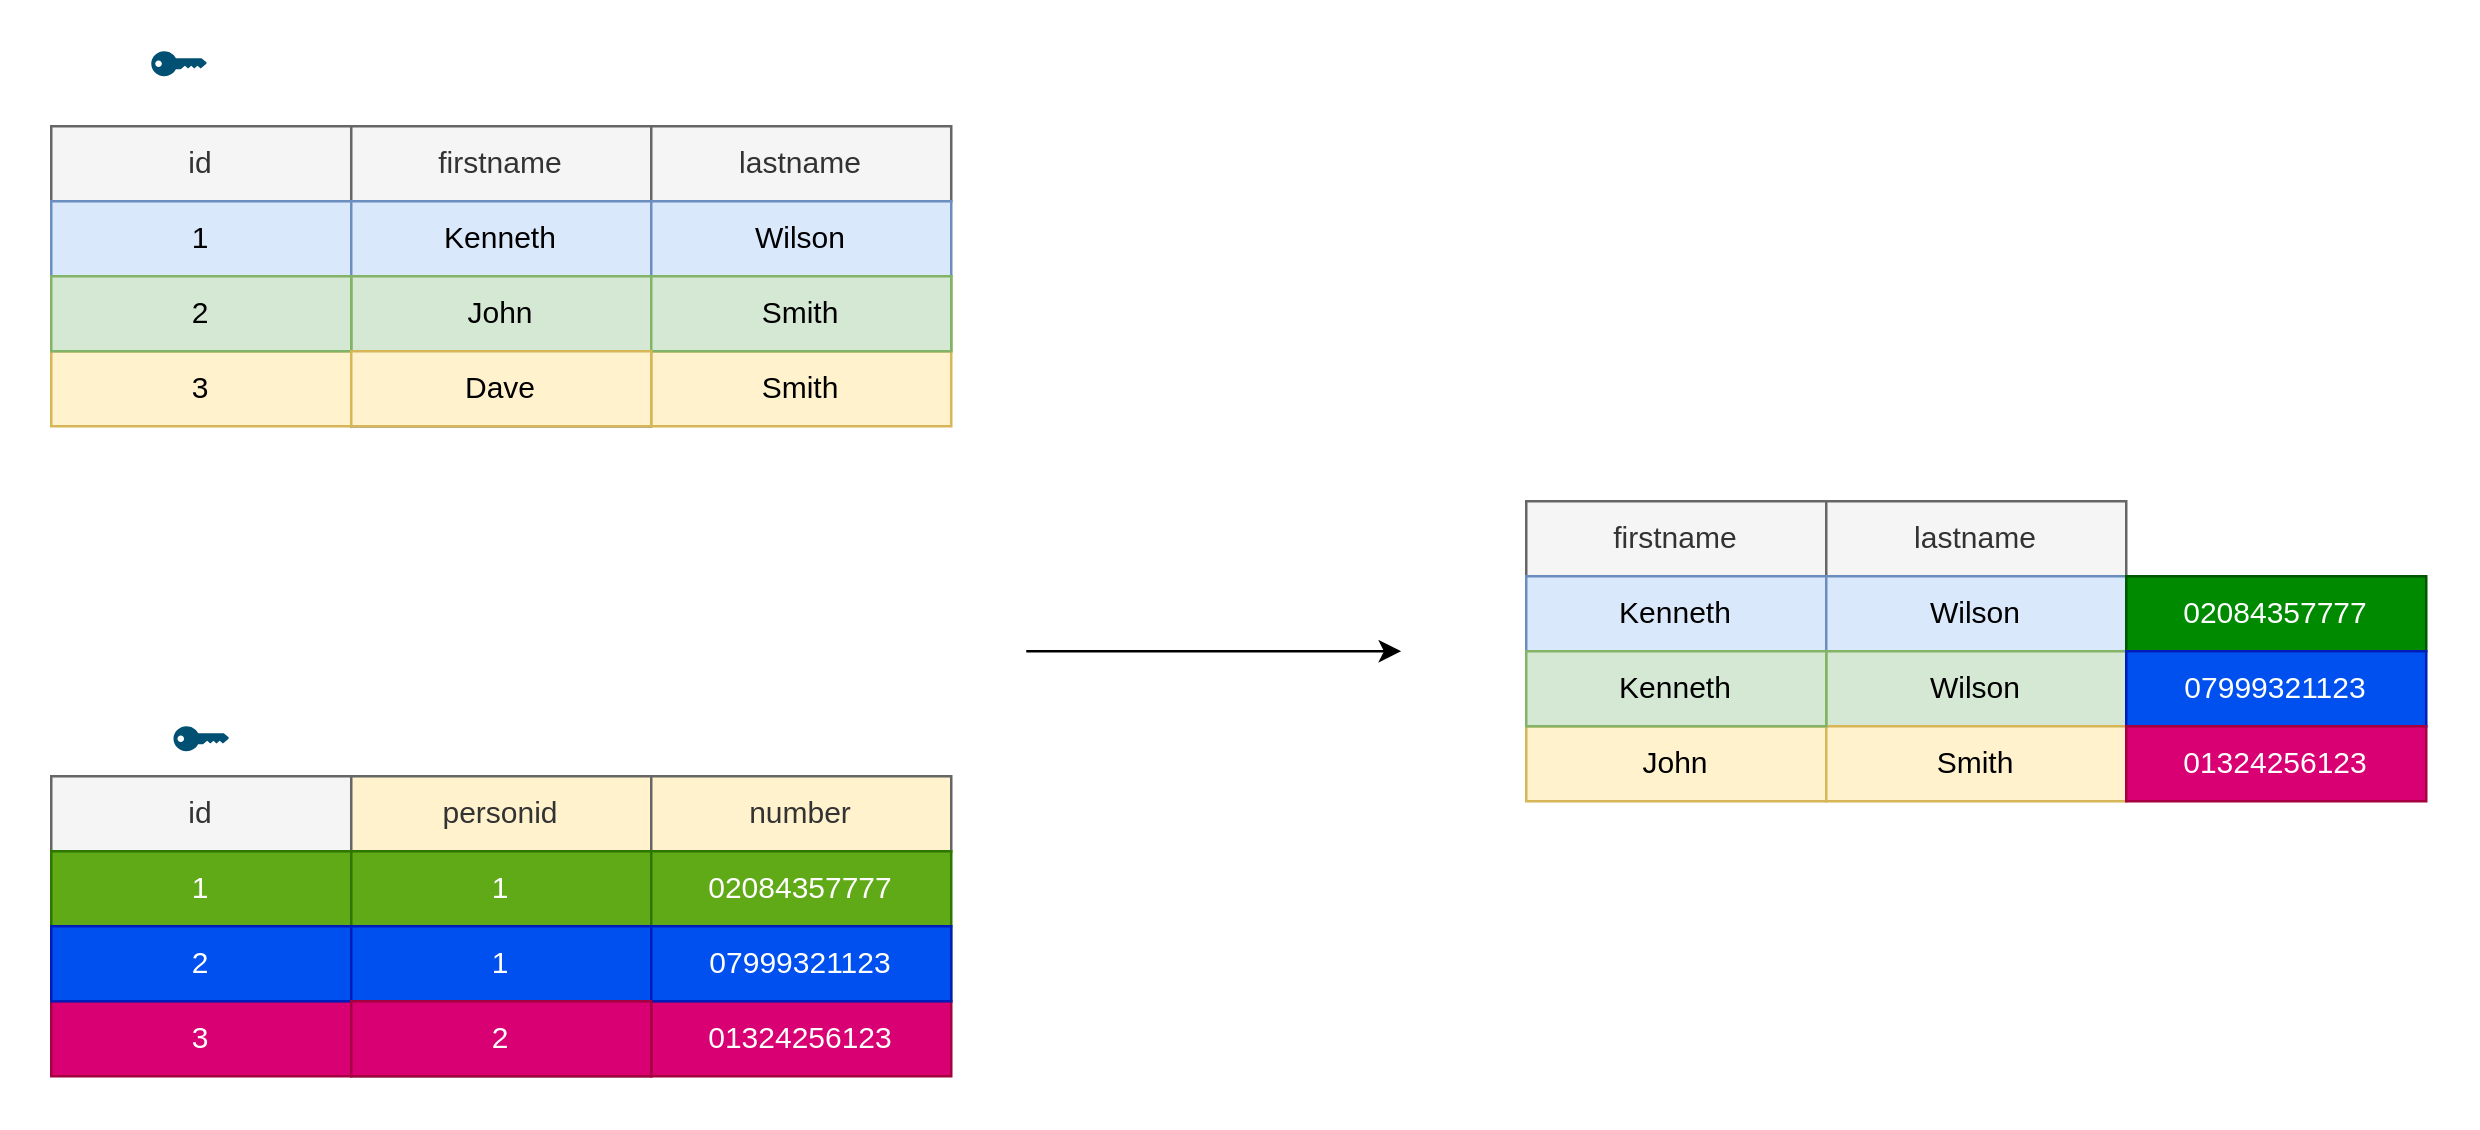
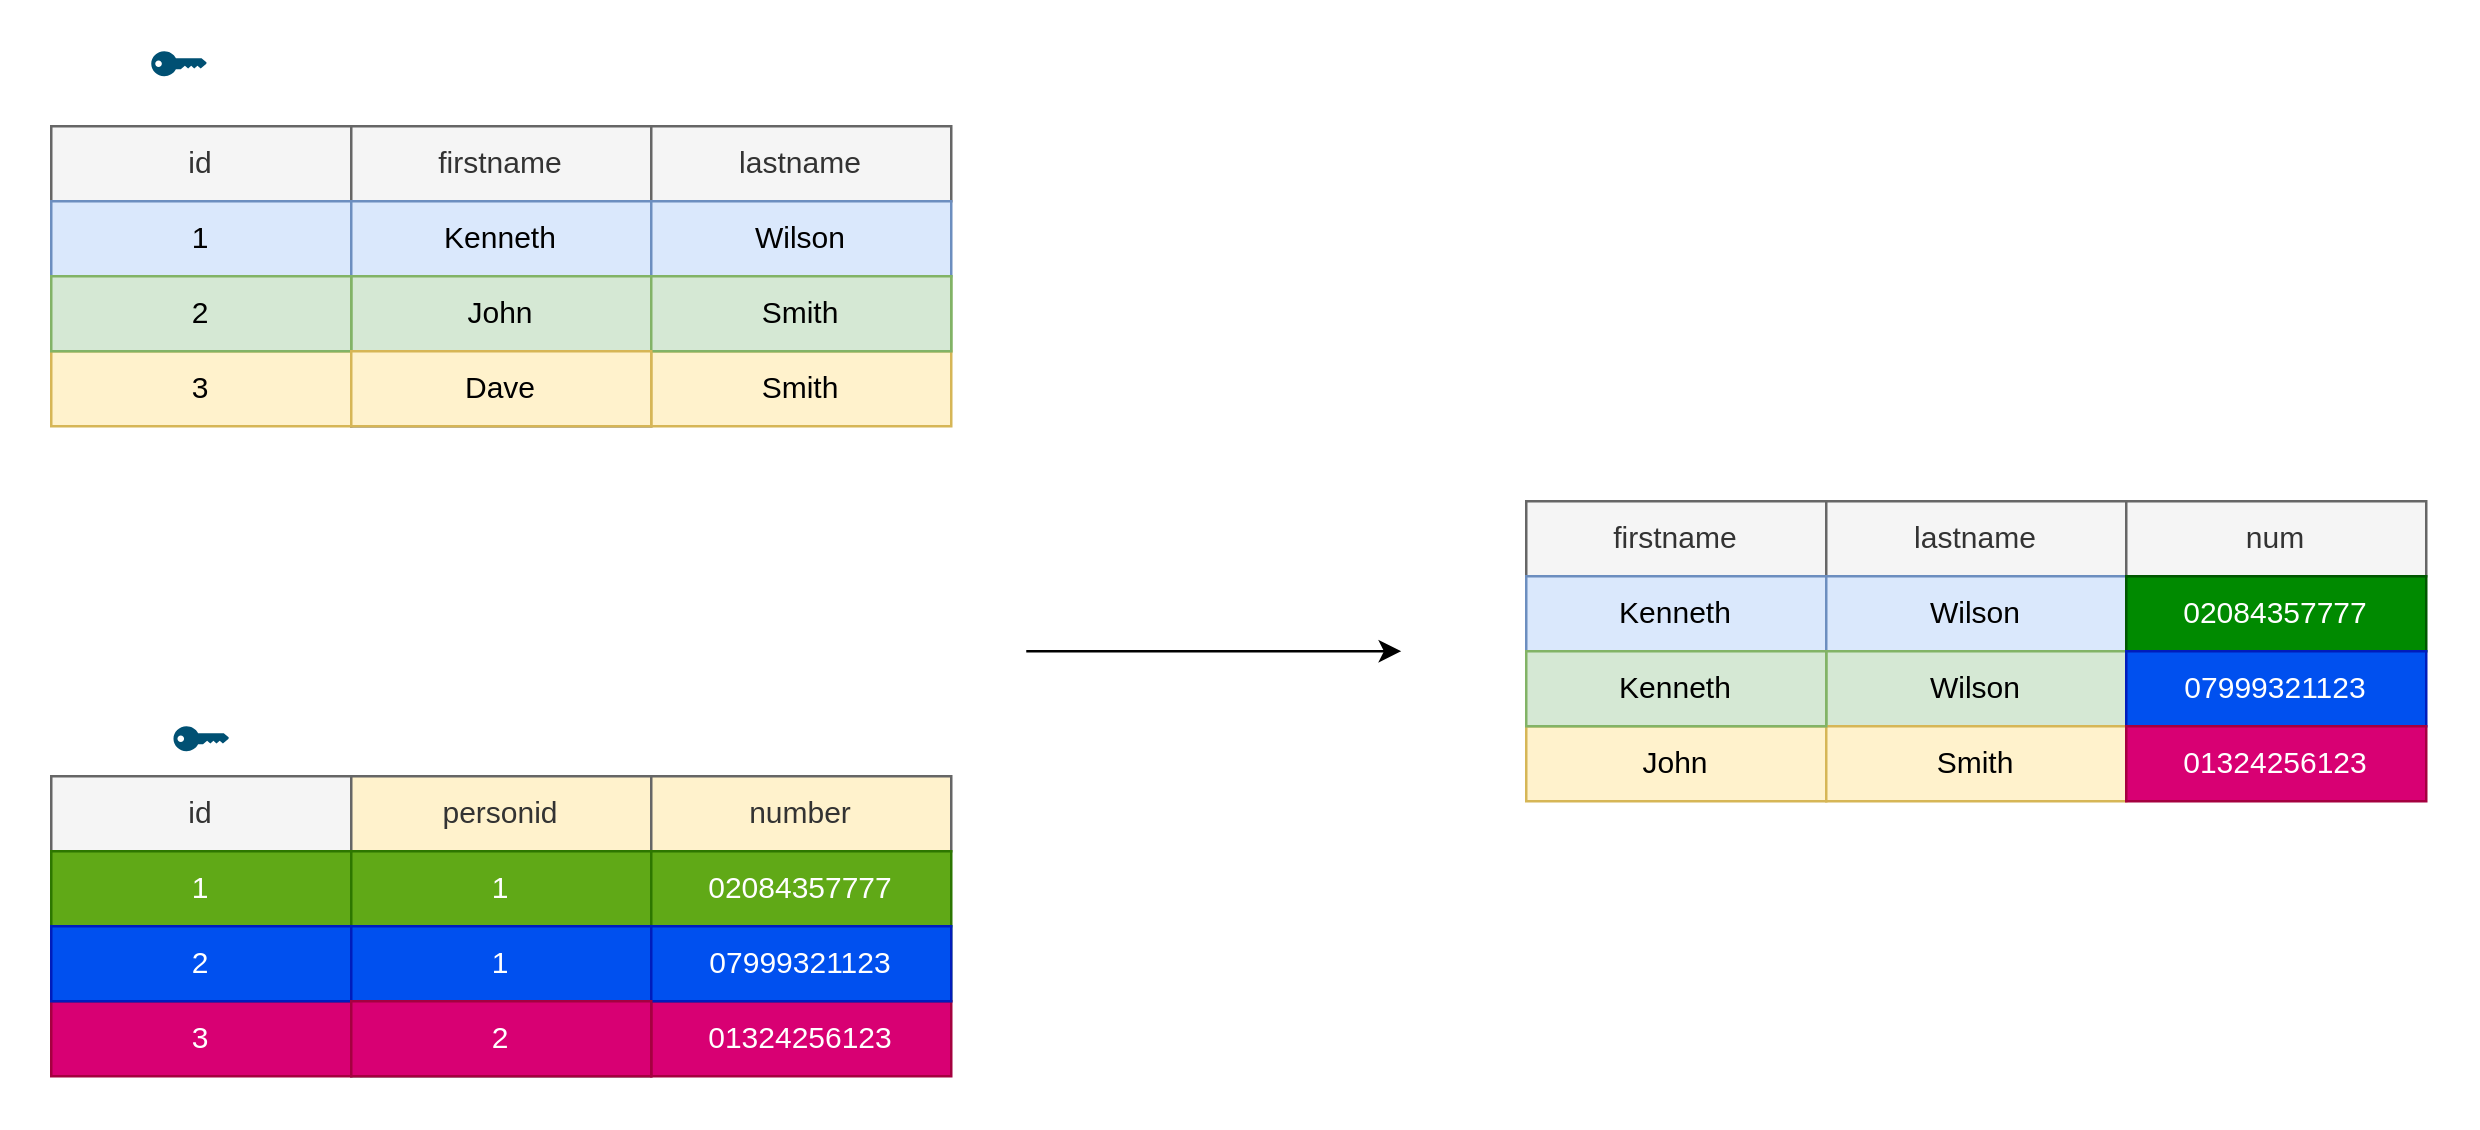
node "num": added
